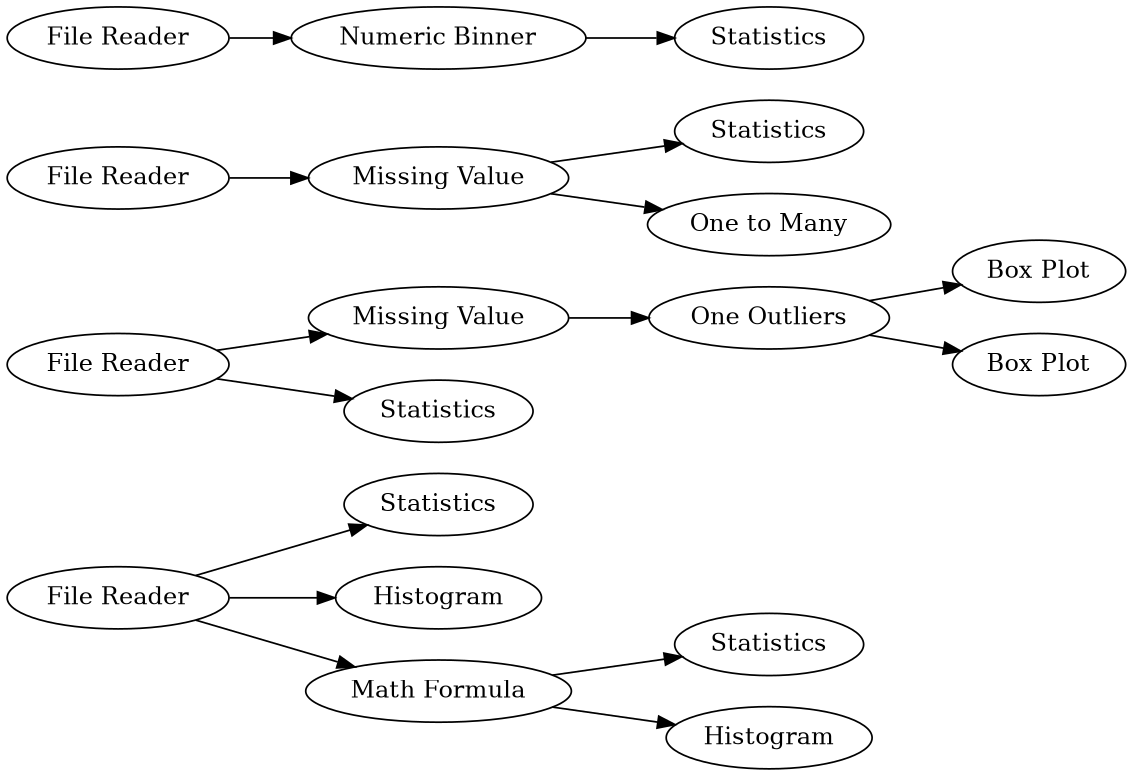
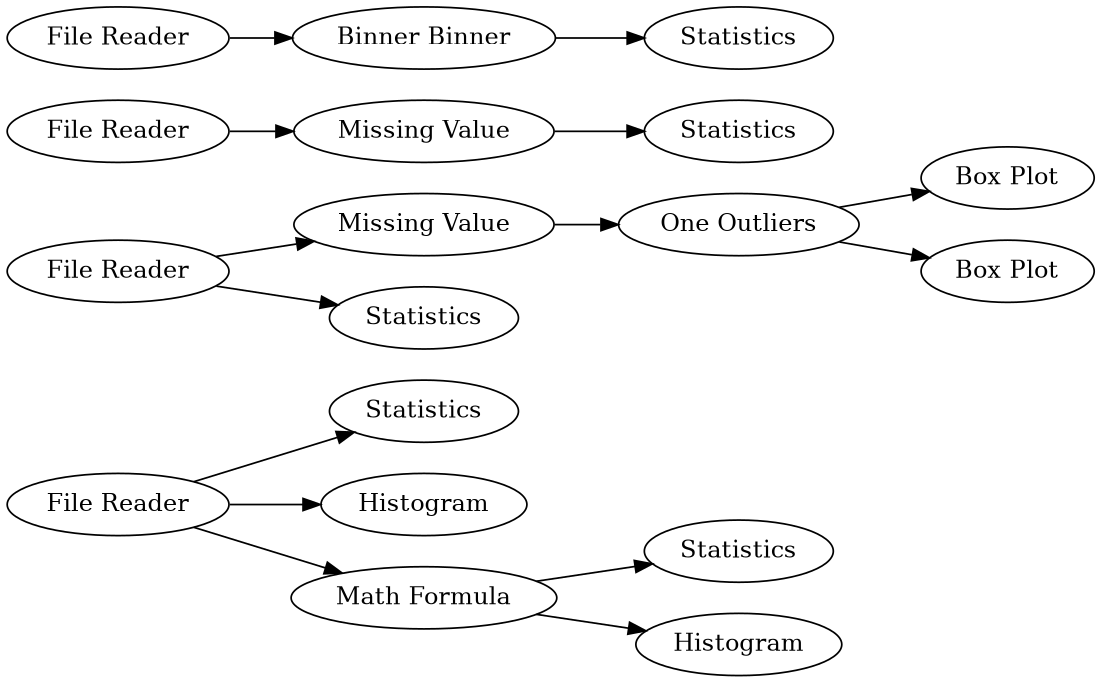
node "Numeric Binner": label "Numeric Binner" -> "Binner Binner"
node "One to Many": removed
